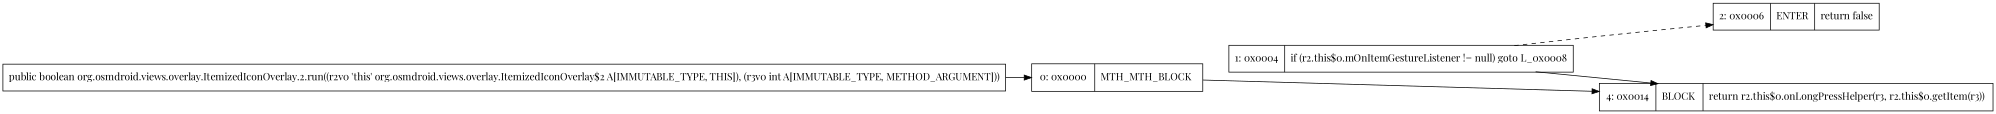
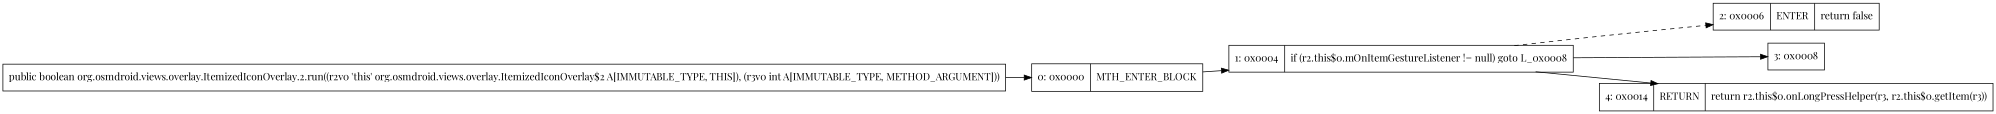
node "3: 0x0008": added
node "0: 0x0000": text "MTH_MTH_BLOCK" -> "MTH_ENTER_BLOCK"
edge "0: 0x0000" -> "4: 0x0014": now "0: 0x0000" -> "1: 0x0004"
node "4: 0x0014": text "BLOCK" -> "RETURN"
